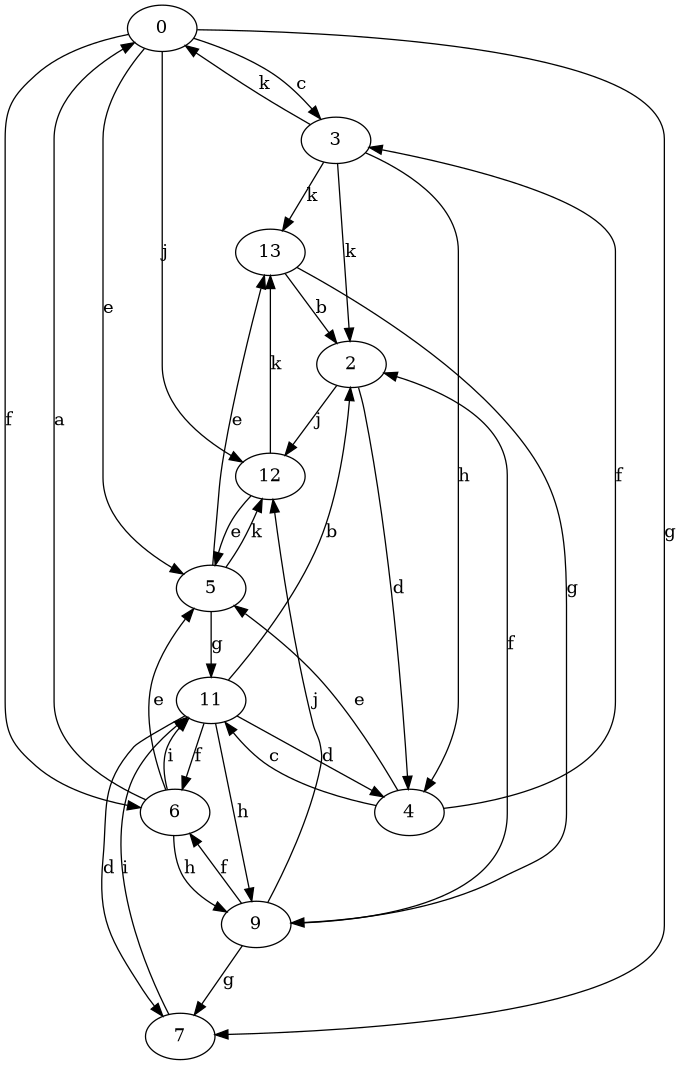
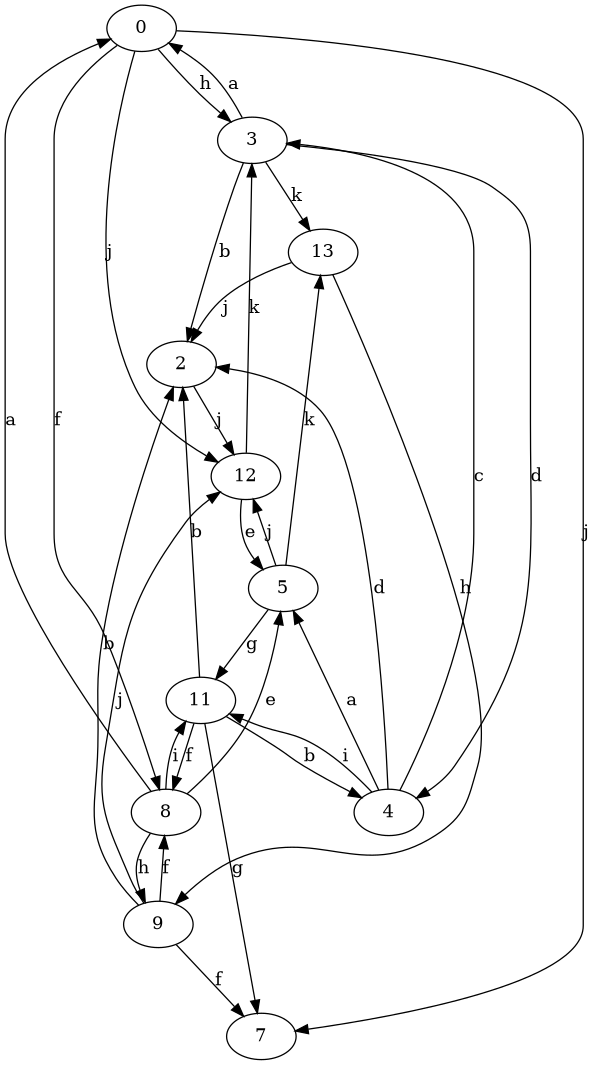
edge "3" -> "0": label "k" -> "a"
edge "0" -> "3": label "c" -> "h"
edge "3" -> "2": label "k" -> "b"
edge "13" -> "2": label "b" -> "j"
edge "0" -> "5": removed, label "e"
edge "12" -> "13": now "12" -> "3"
edge "5" -> "13": label "e" -> "k"
edge "3" -> "4": label "h" -> "d"
edge "4" -> "3": label "f" -> "c"
edge "5" -> "12": label "k" -> "j"
edge "0" -> "7": label "g" -> "j"
edge "2" -> "4": reversed
edge "13" -> "9": label "g" -> "h"
edge "9" -> "2": label "f" -> "b"
edge "4" -> "5": label "e" -> "a"
edge "4" -> "11": label "c" -> "i"
edge "11" -> "4": label "d" -> "b"
edge "11" -> "9": removed, label "h"
node "6": label "6" -> "8"
edge "7" -> "11": removed, label "i"
edge "11" -> "7": label "d" -> "g"
edge "9" -> "7": label "g" -> "f"
